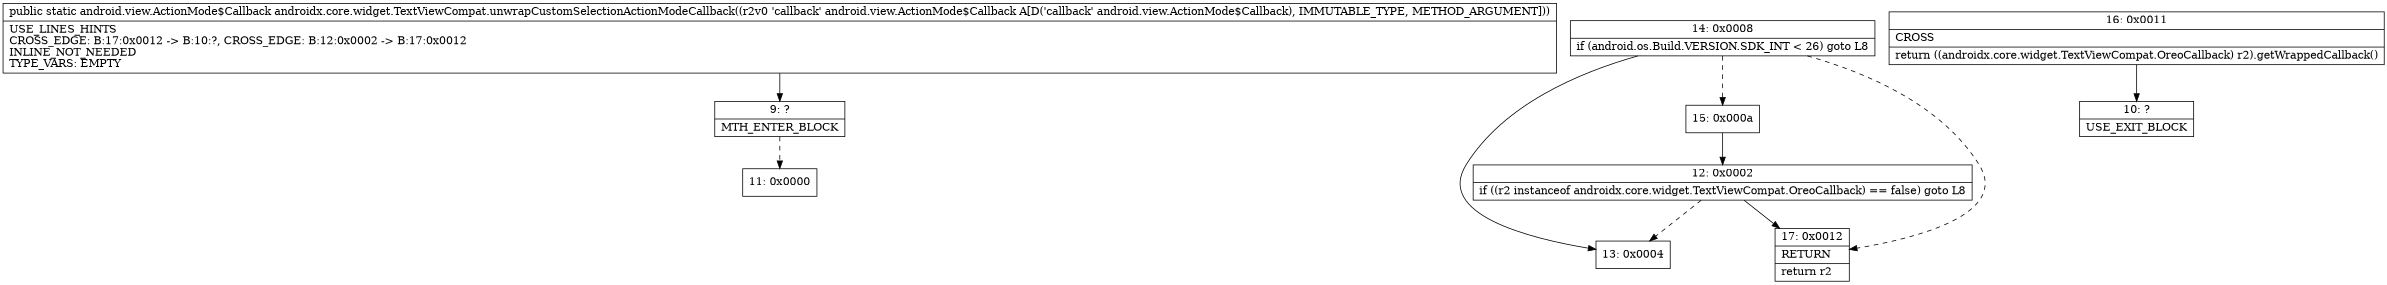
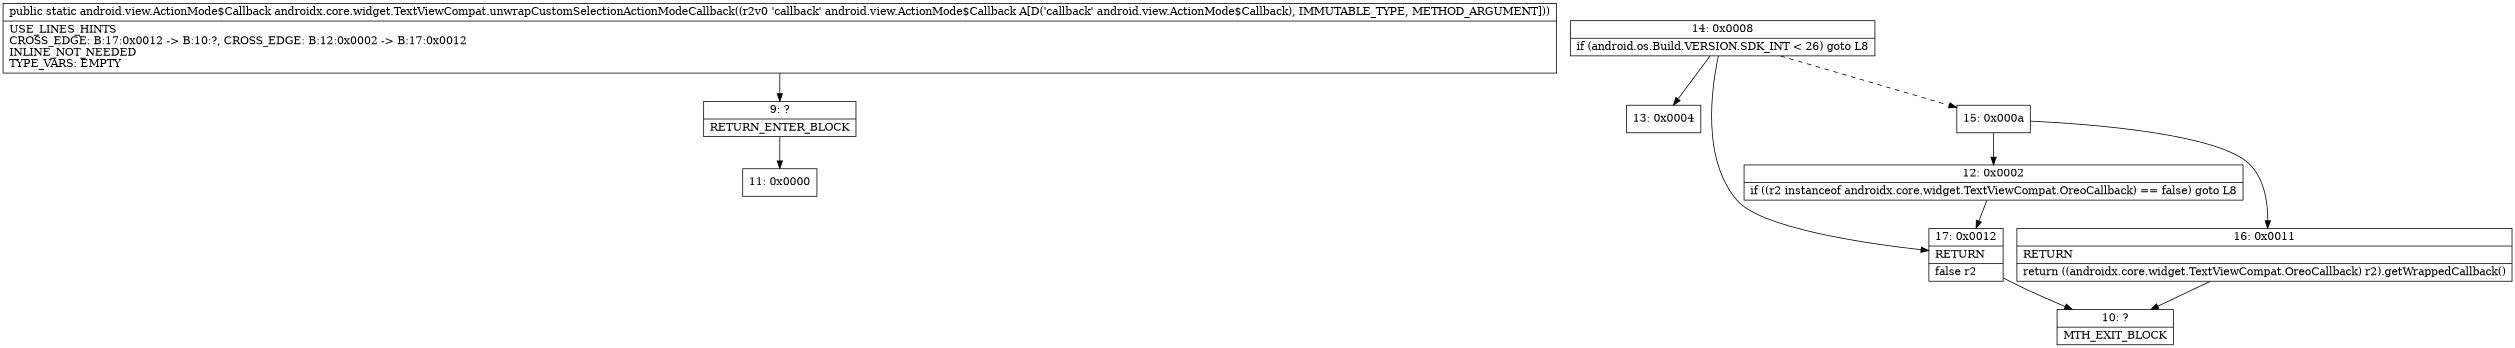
node "16: 0x0011": text "CROSS" -> "RETURN"
node "9: ?": text "MTH_ENTER_BLOCK" -> "RETURN_ENTER_BLOCK"
node "10: ?": text "USE_EXIT_BLOCK" -> "MTH_EXIT_BLOCK"
edge "15: 0x000a" -> "16: 0x0011": added
edge "9: ?" -> "11: 0x0000": style dashed -> solid
edge "14: 0x0008" -> "17: 0x0012": style dashed -> solid
edge "12: 0x0002" -> "13: 0x0004": removed
node "17: 0x0012": text "return r2" -> "false r2"
edge "17: 0x0012" -> "10: ?": added
